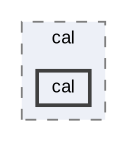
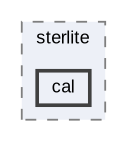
cluster "cal": label "cal" -> "sterlite"
